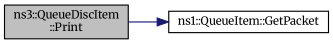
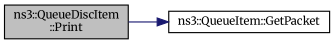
node "ns1::QueueItem::GetPacket": label "ns1::QueueItem::GetPacket" -> "ns3::QueueItem::GetPacket"
